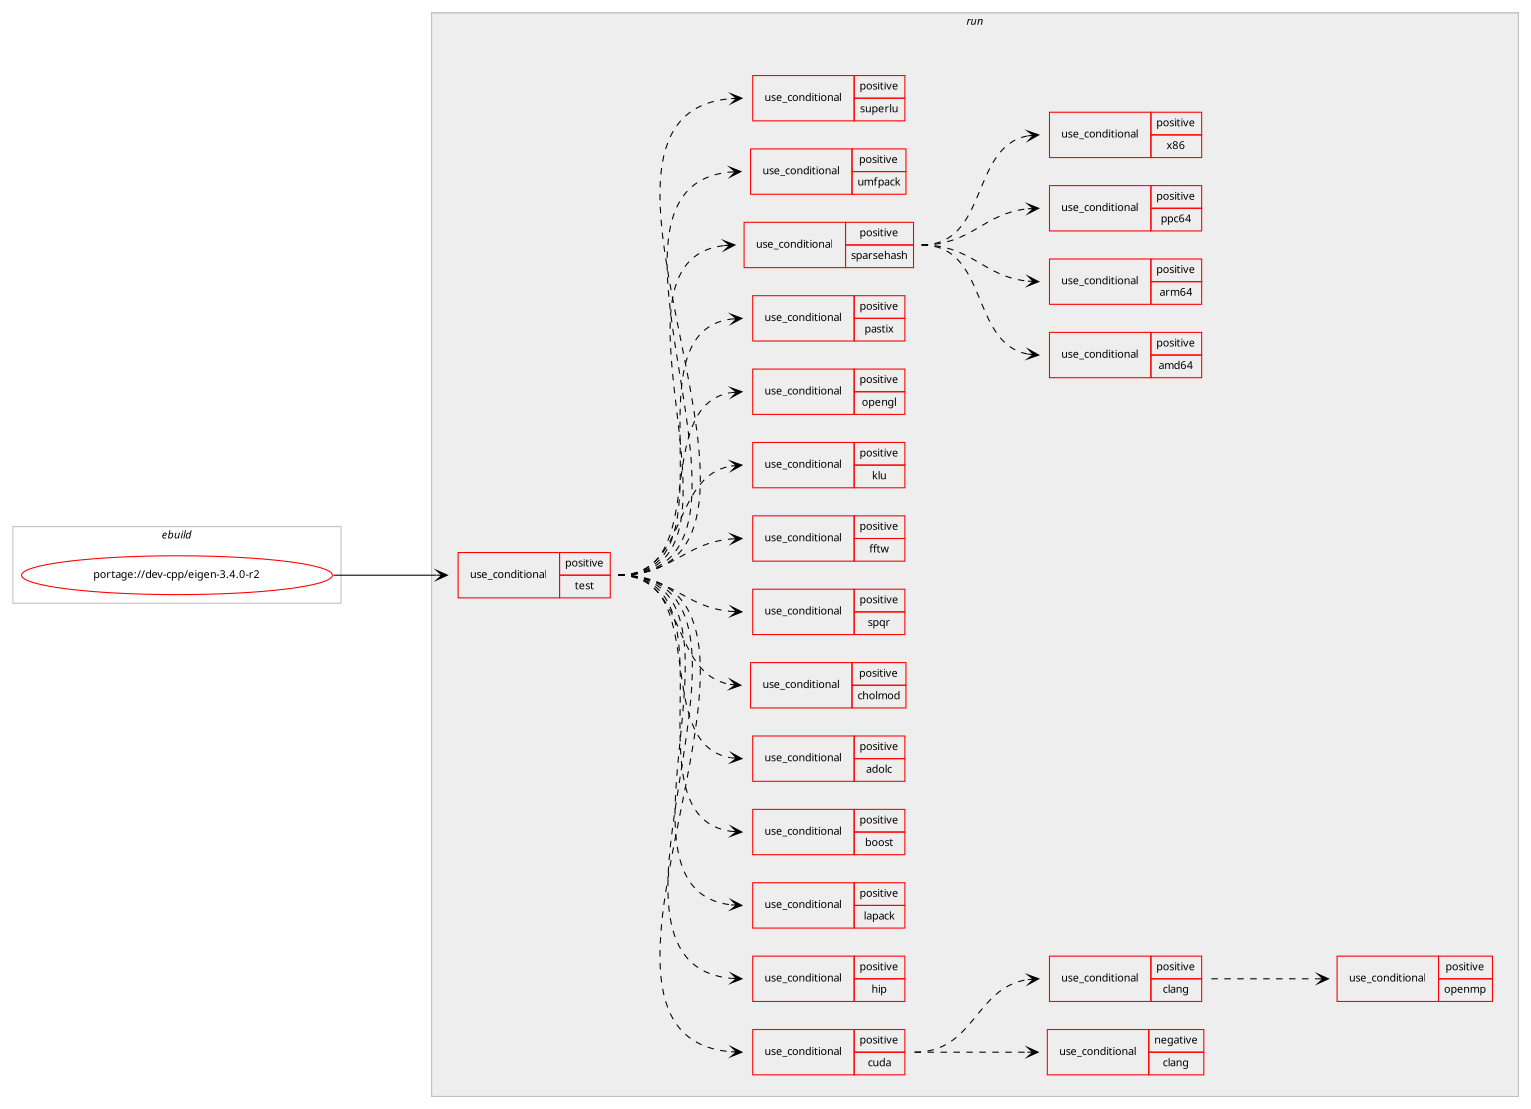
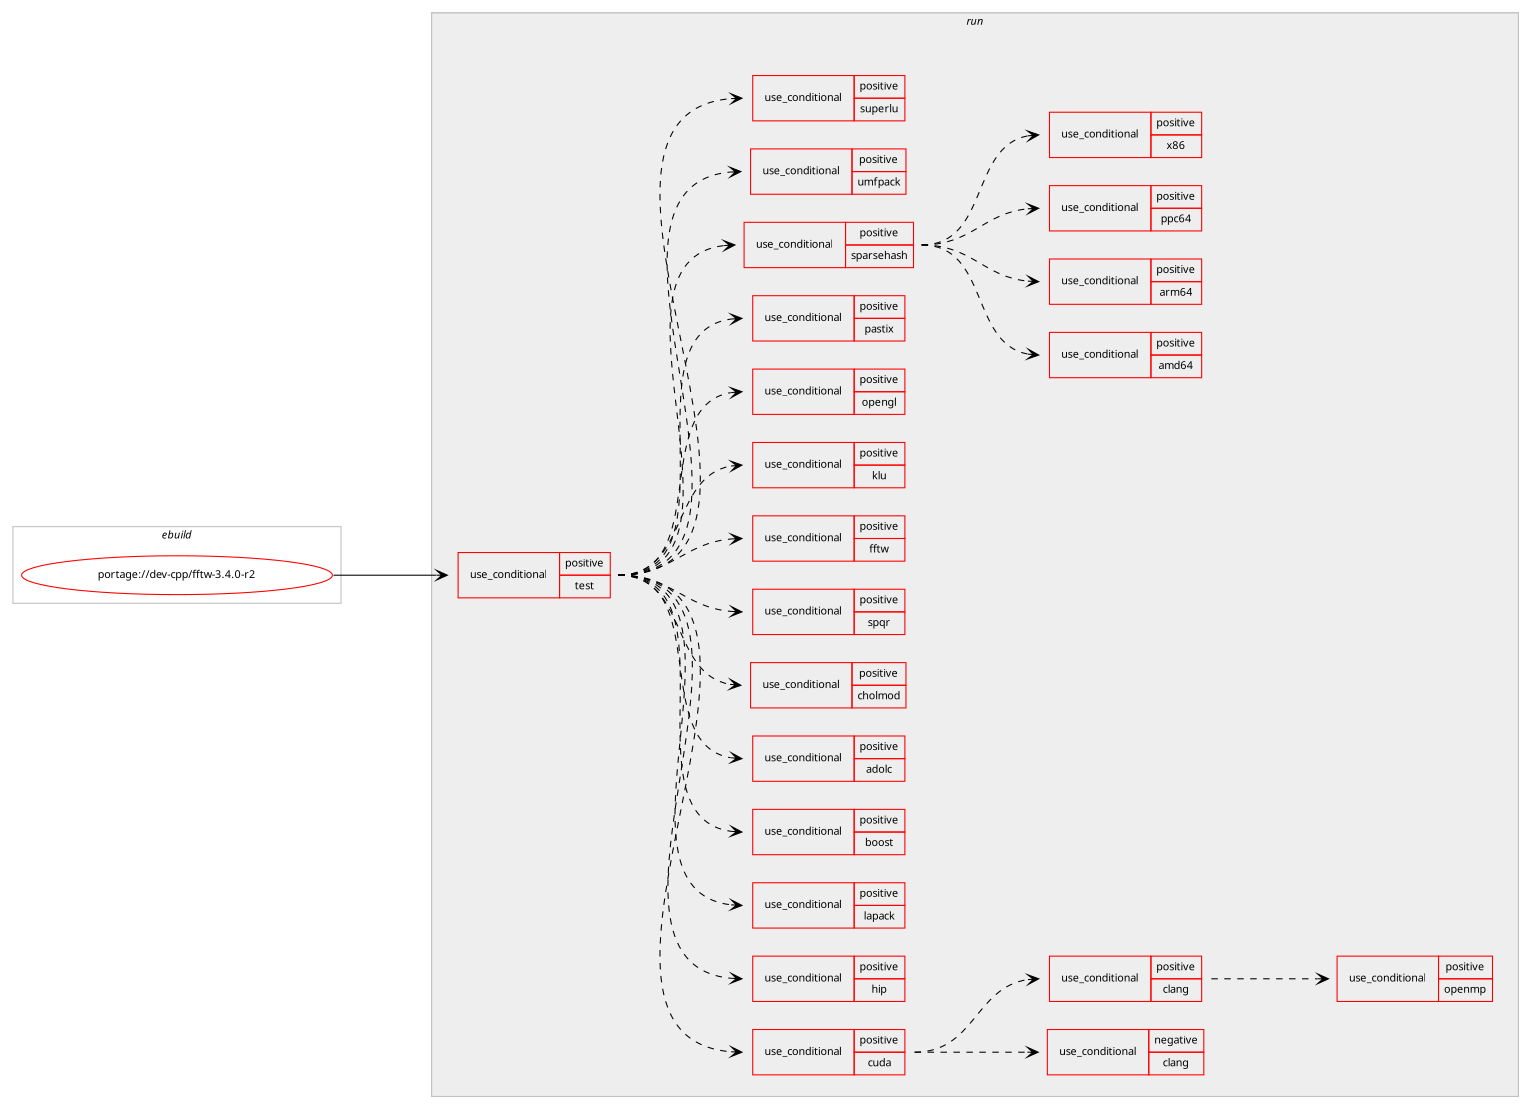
node "portage://dev-cpp/eigen-3.4.0-r2": label "portage://dev-cpp/eigen-3.4.0-r2" -> "portage://dev-cpp/fftw-3.4.0-r2"
